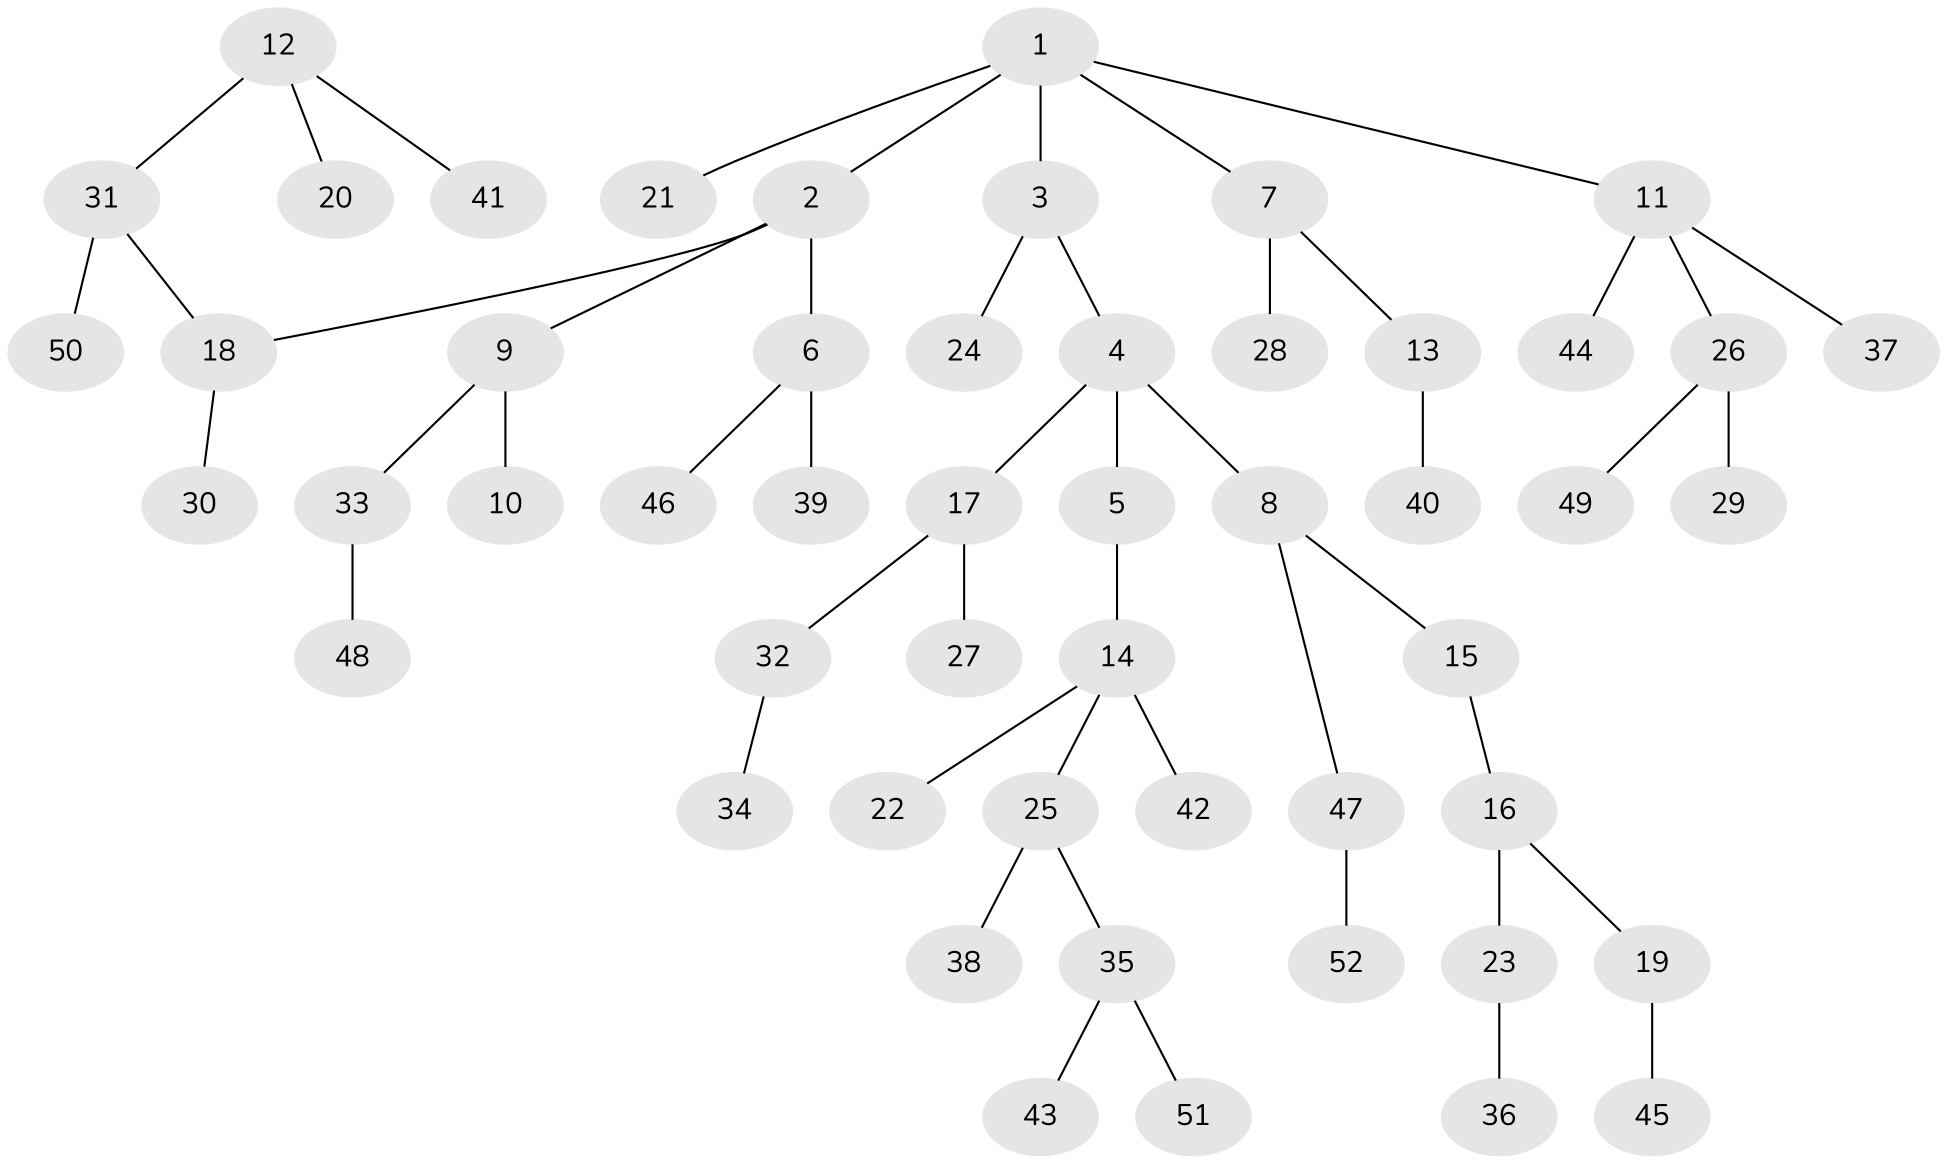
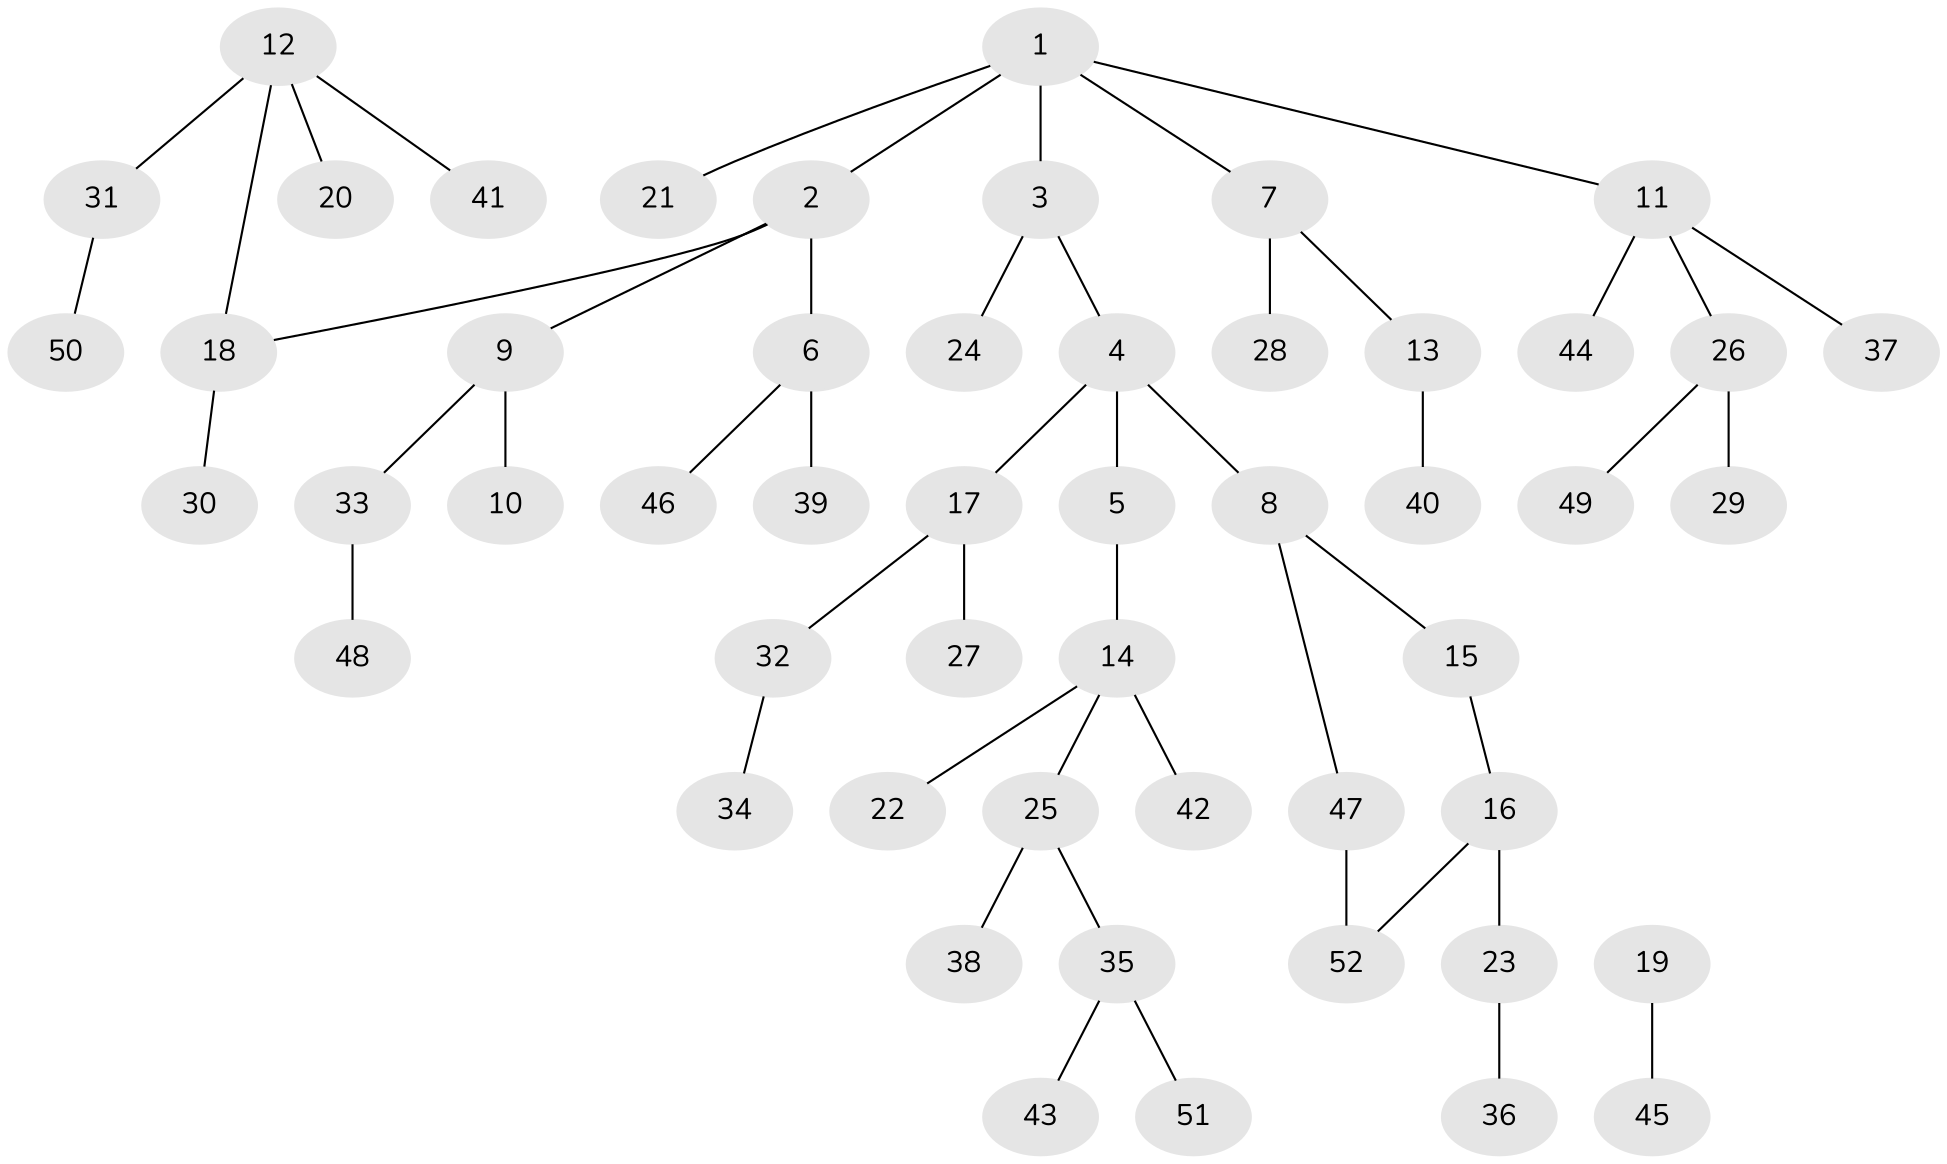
edge "31" -- "18": now "12" -- "18"
edge "16" -- "19": now "16" -- "52"
